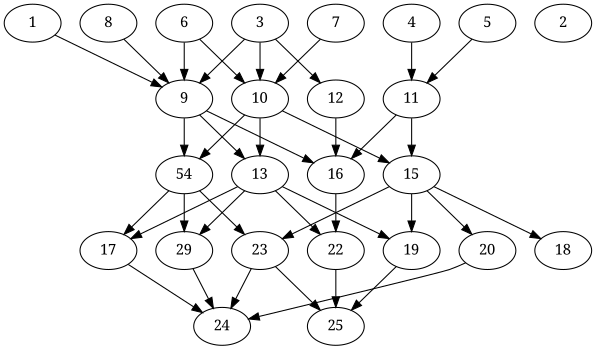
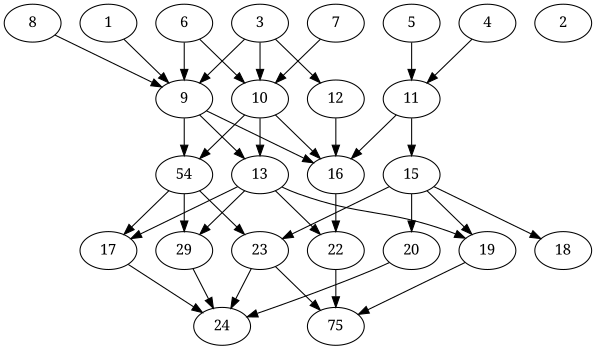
edge "10" -> "15": now "10" -> "16"
node "25": label "25" -> "75"
